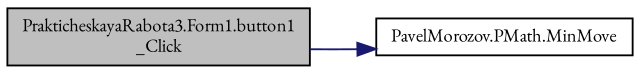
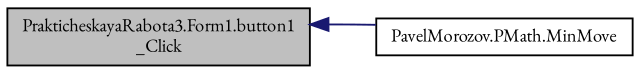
edge "PrakticheskayaRabota3.Form1.button1 _Click" -> "PavelMorozov.PMath.MinMove": reversed
